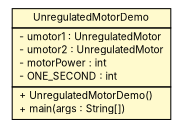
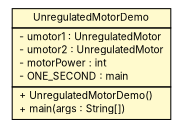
node "UnregulatedMotorDemo": text "- ONE_SECOND : int" -> "- ONE_SECOND : main"
